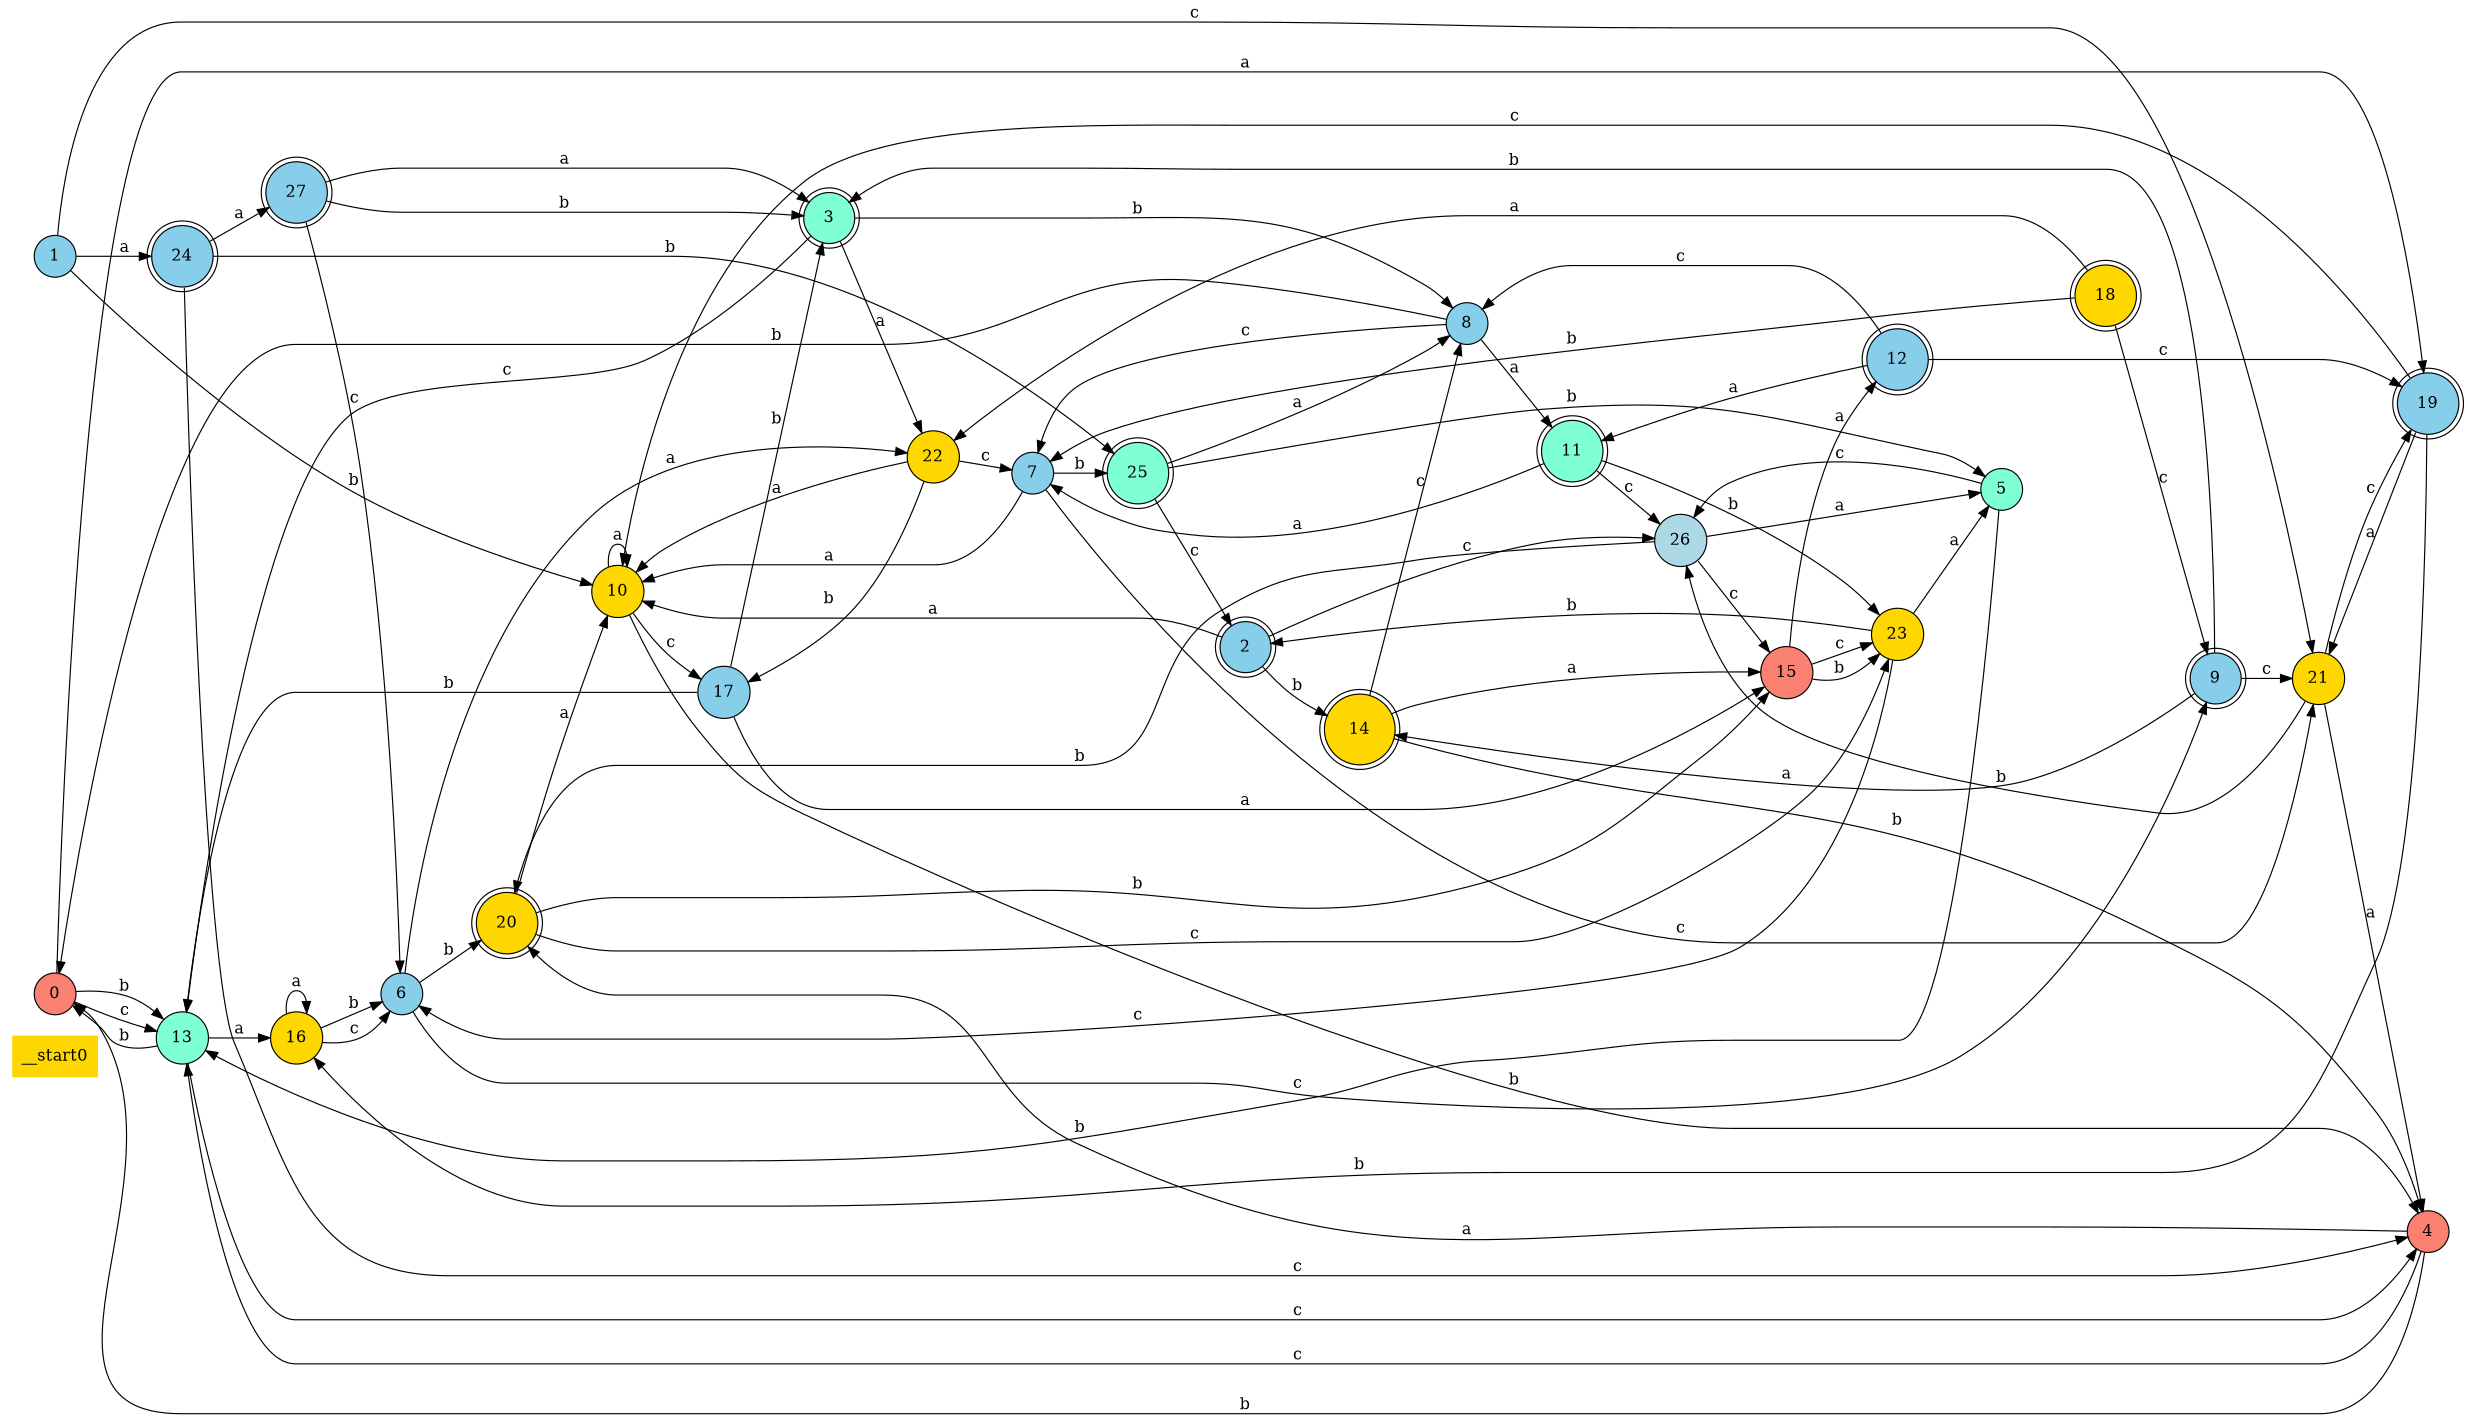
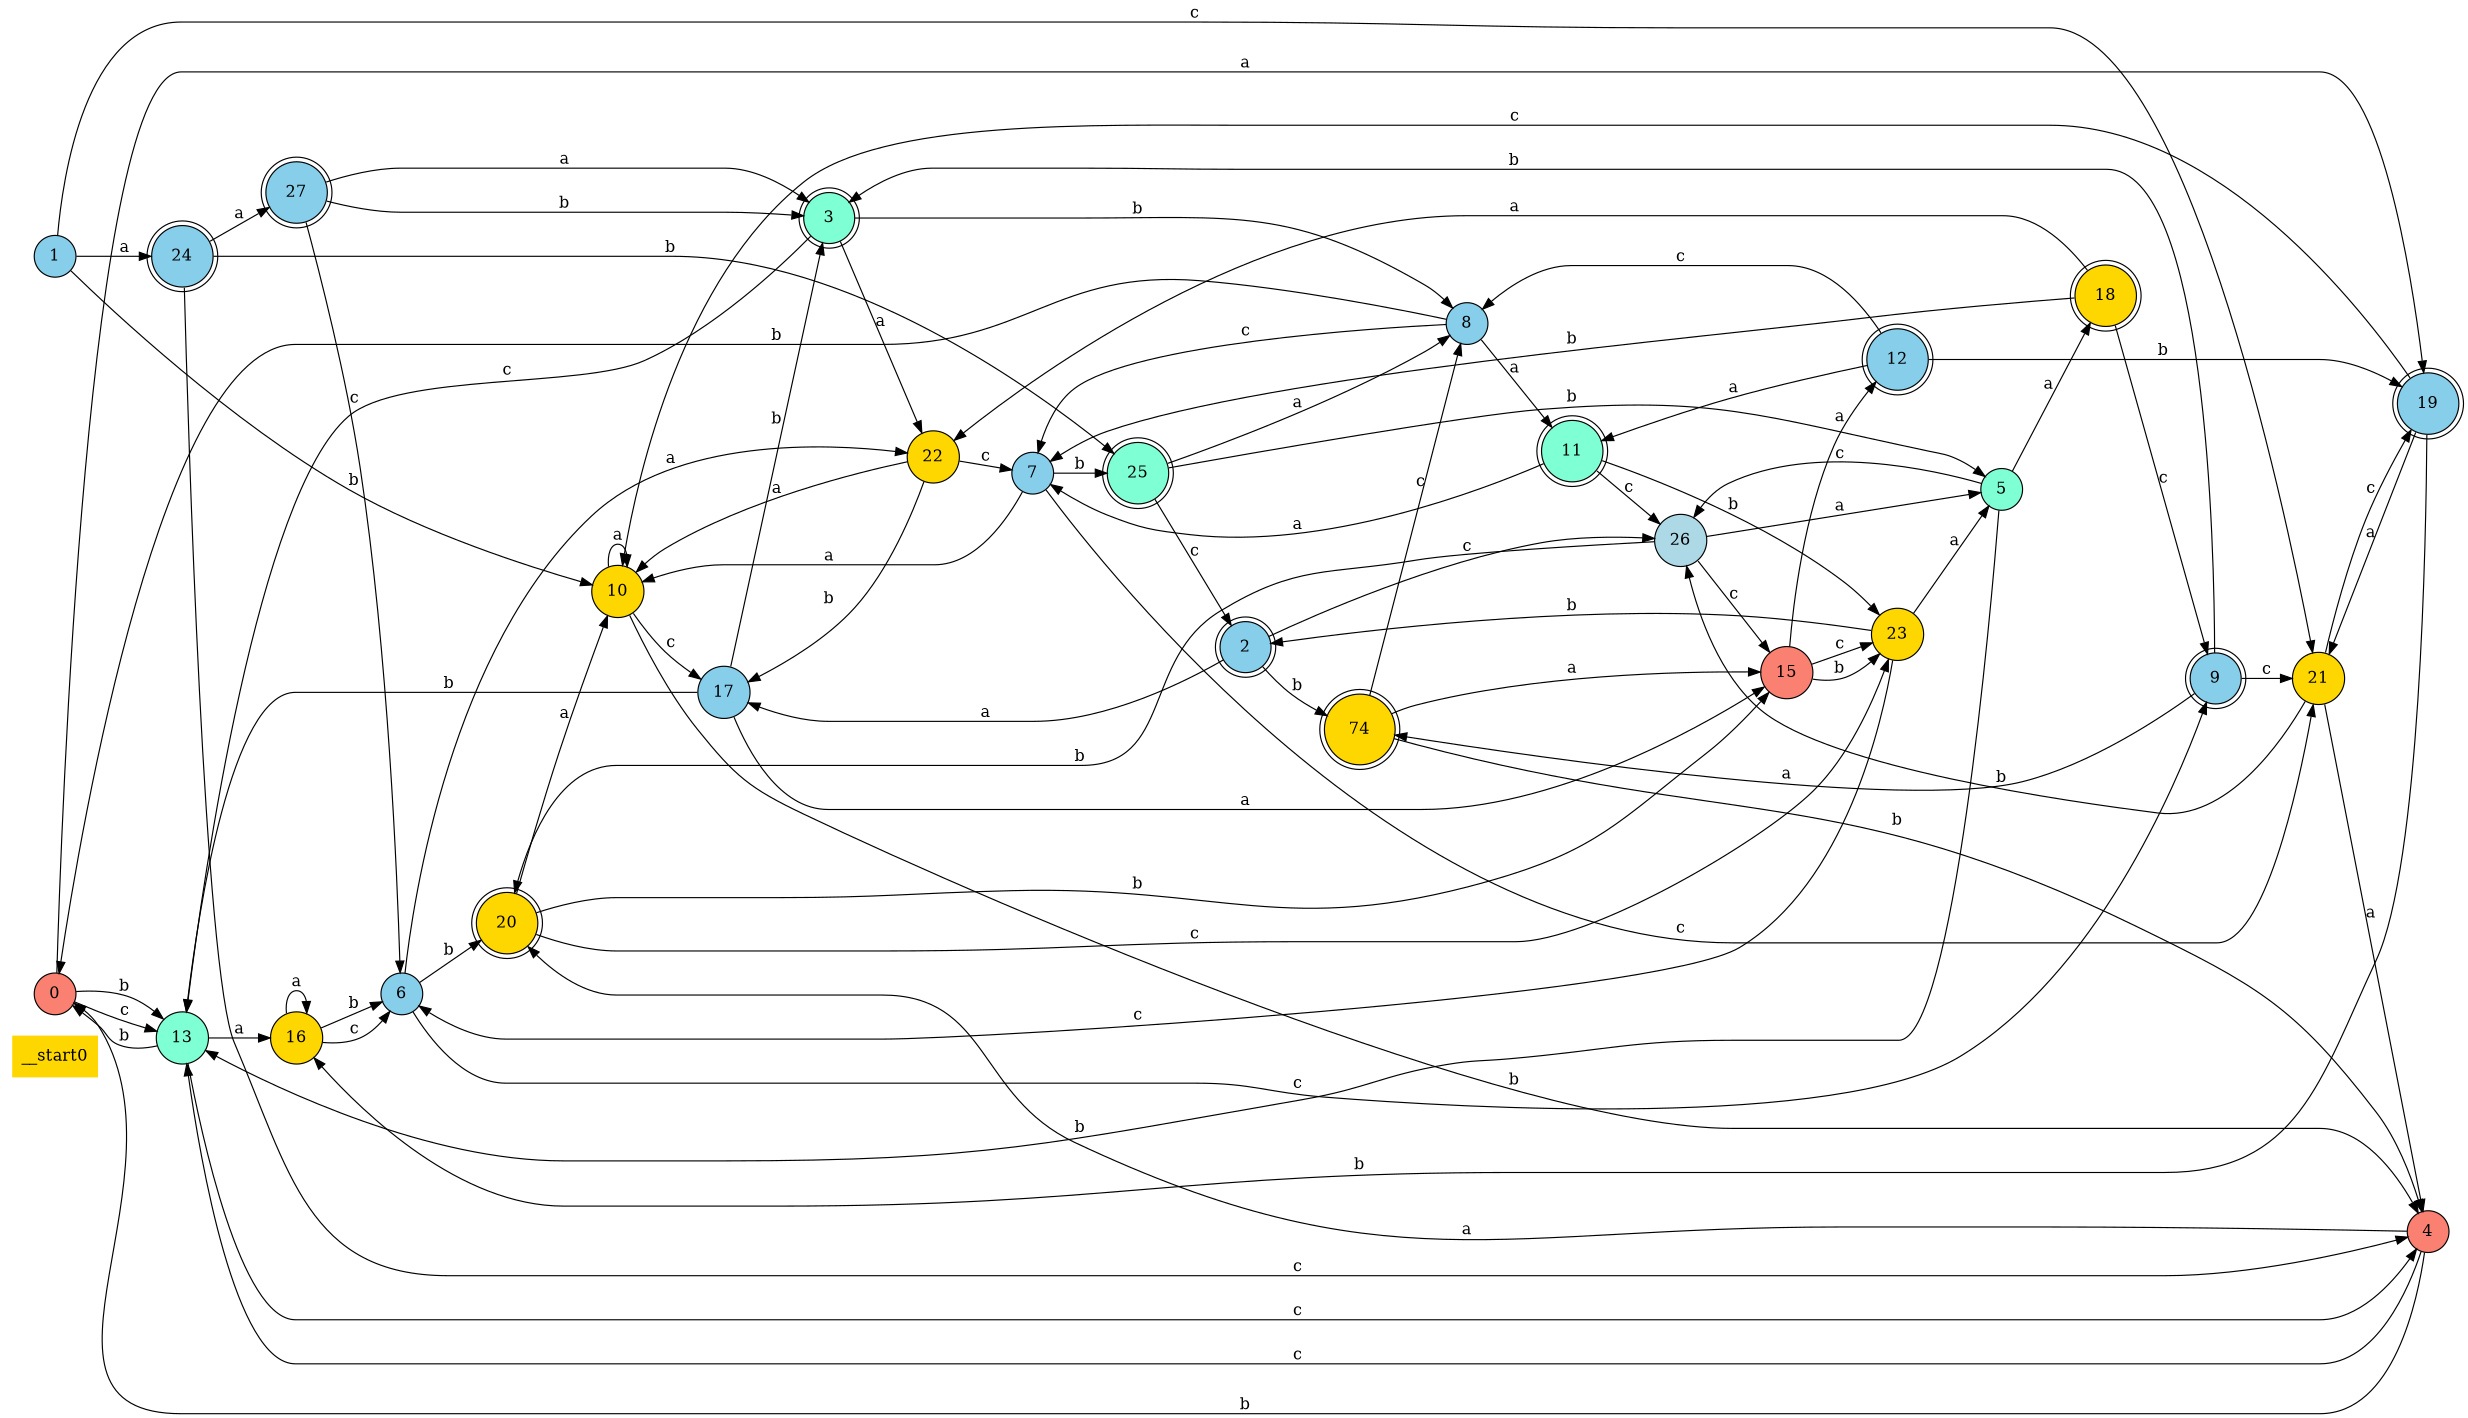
edge "12" -> "19": label "c" -> "b"
edge "5" -> "18": added, label "a"
edge "2" -> "10": now "2" -> "17"
node "14": label "14" -> "74"
